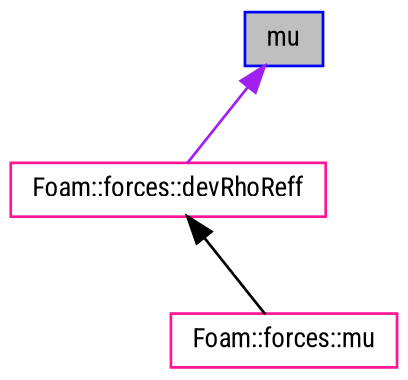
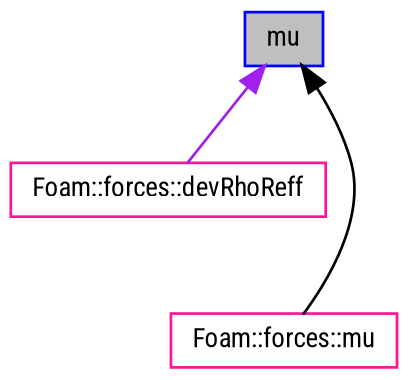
edge "Foam::forces::mu" -> "Foam::forces::devRhoReff": now "Foam::forces::mu" -> "mu"
